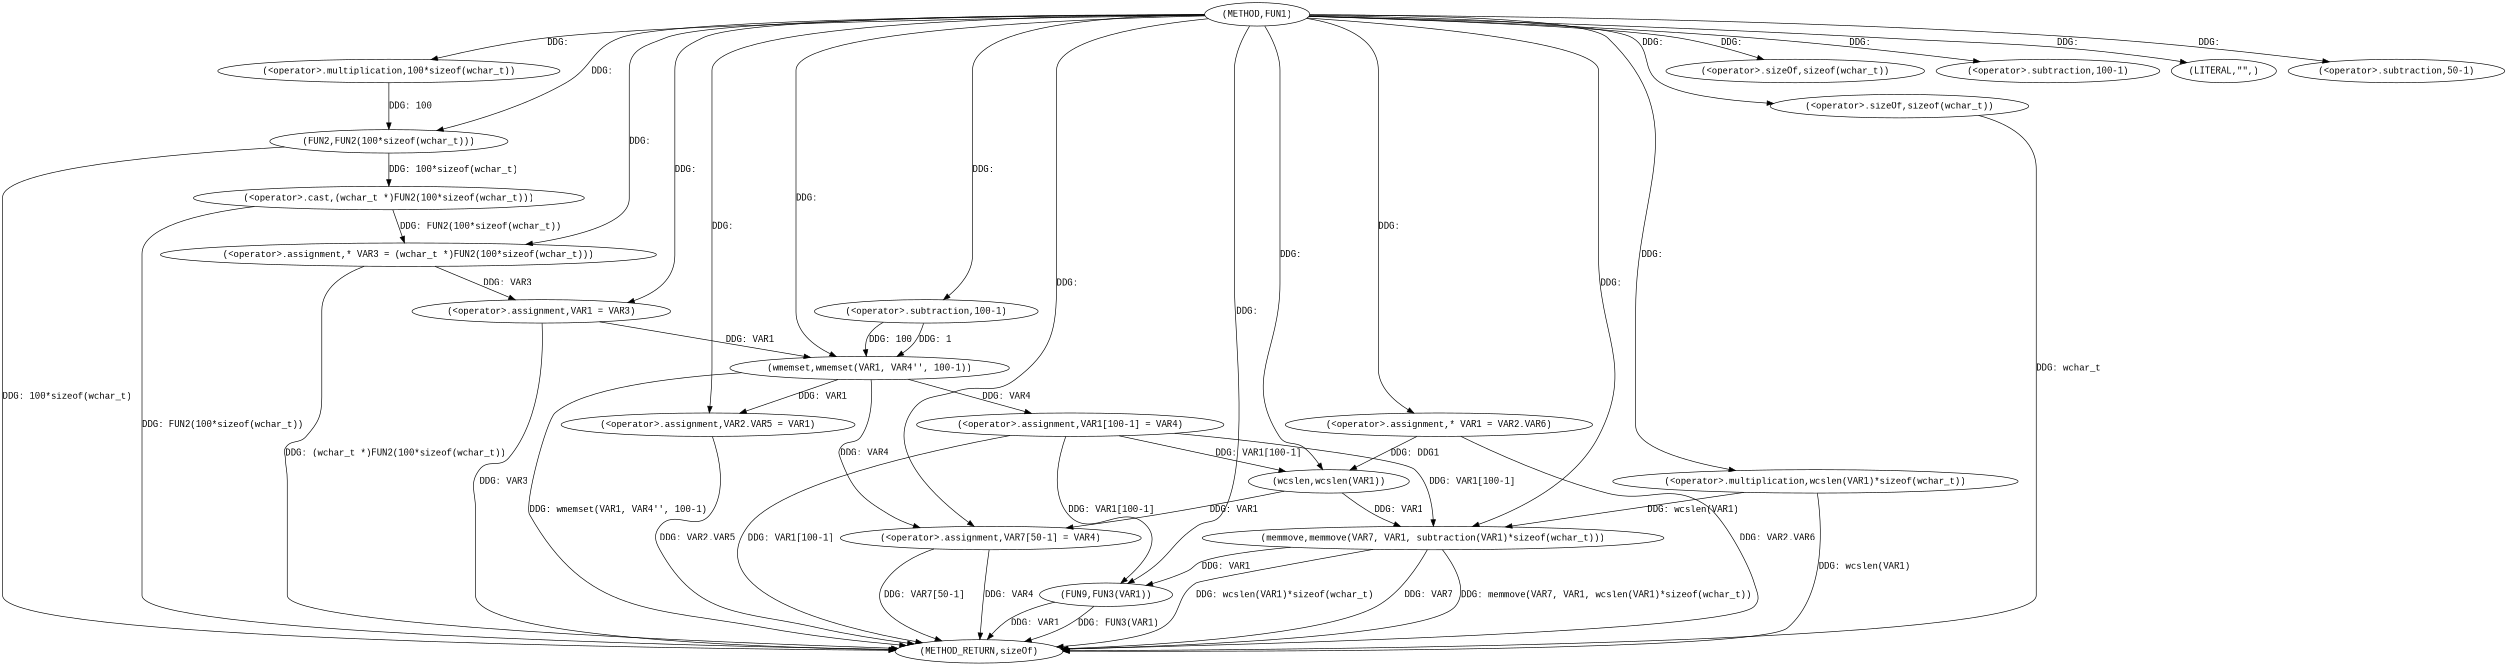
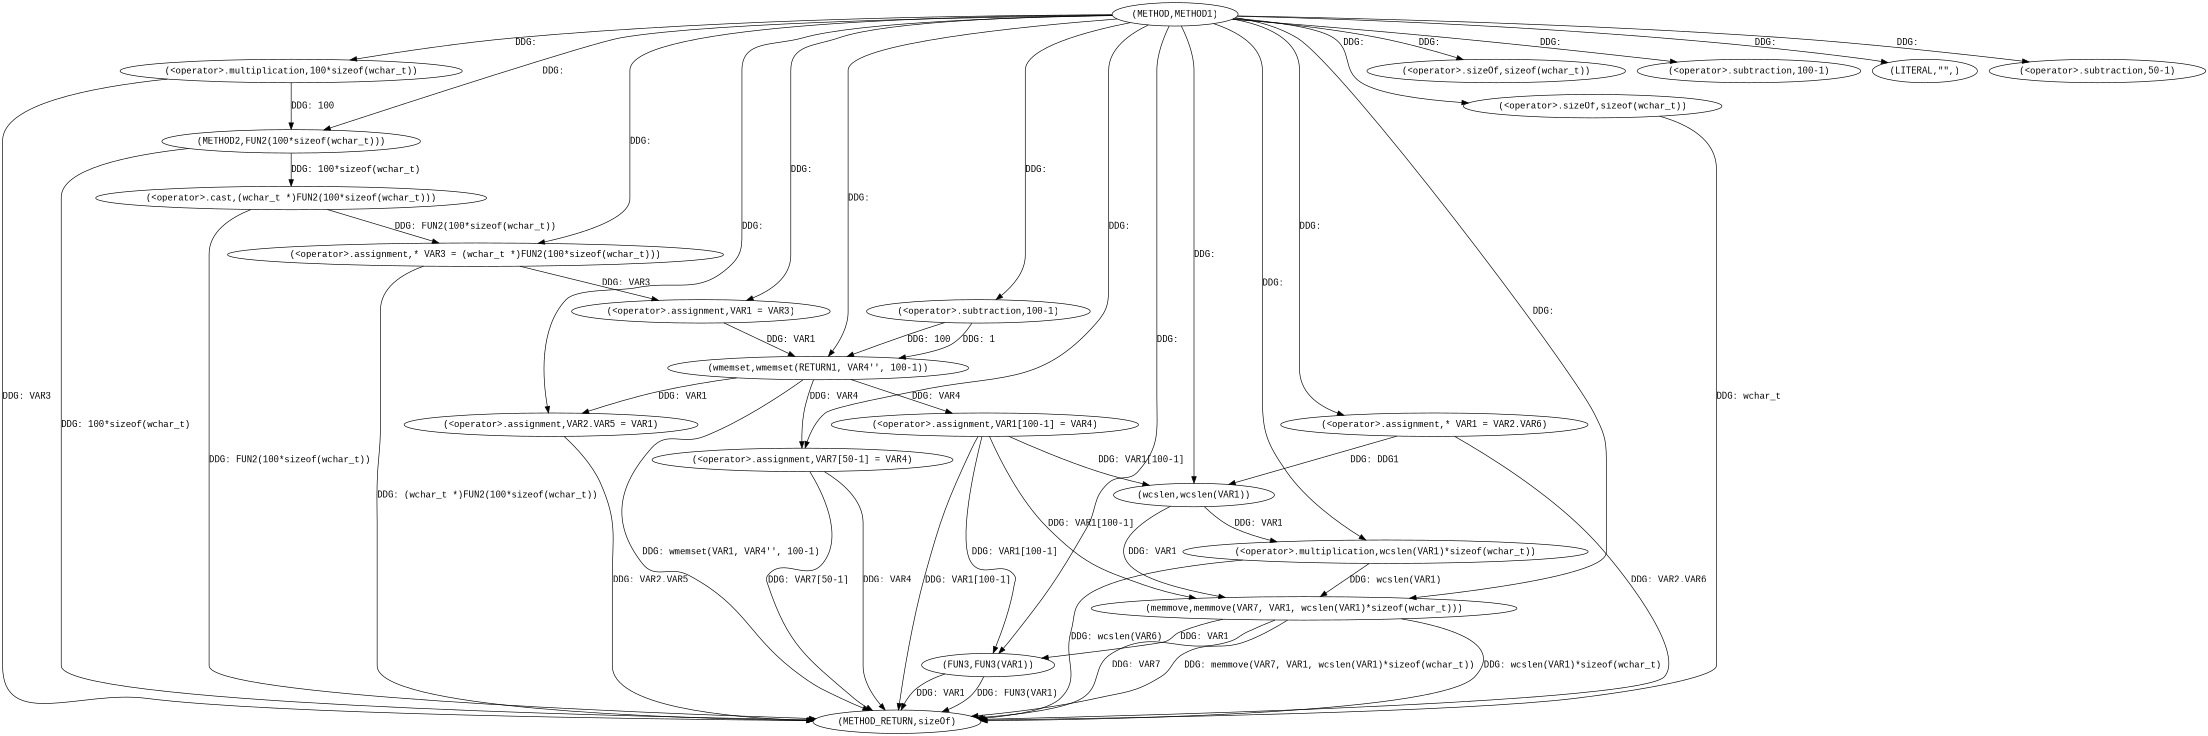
node "(METHOD,FUN1)": label "(METHOD,FUN1)" -> "(METHOD,METHOD1)"
node "(FUN2,FUN2(100*sizeof(wchar_t)))": label "(FUN2,FUN2(100*sizeof(wchar_t)))" -> "(METHOD2,FUN2(100*sizeof(wchar_t)))"
node "(wmemset,wmemset(VAR1, VAR4'', 100-1))": label "(wmemset,wmemset(VAR1, VAR4'', 100-1))" -> "(wmemset,wmemset(RETURN1, VAR4'', 100-1))"
edge "(wcslen,wcslen(VAR1))" -> "(<operator>.assignment,VAR7[50-1] = VAR4)": now "(wcslen,wcslen(VAR1))" -> "(<operator>.multiplication,wcslen(VAR1)*sizeof(wchar_t))"
node "(memmove,memmove(VAR7, VAR1, subtraction(VAR1)*sizeof(wchar_t)))": label "(memmove,memmove(VAR7, VAR1, subtraction(VAR1)*sizeof(wchar_t)))" -> "(memmove,memmove(VAR7, VAR1, wcslen(VAR1)*sizeof(wchar_t)))"
edge "(<operator>.multiplication,wcslen(VAR1)*sizeof(wchar_t))" -> "(METHOD_RETURN,sizeOf)": label "DDG: wcslen(VAR1)" -> "DDG: wcslen(VAR6)"
node "(FUN9,FUN3(VAR1))": label "(FUN9,FUN3(VAR1))" -> "(FUN3,FUN3(VAR1))"
edge "(<operator>.assignment,VAR1 = VAR3)" -> "(METHOD_RETURN,sizeOf)": now "(<operator>.multiplication,100*sizeof(wchar_t))" -> "(METHOD_RETURN,sizeOf)"
